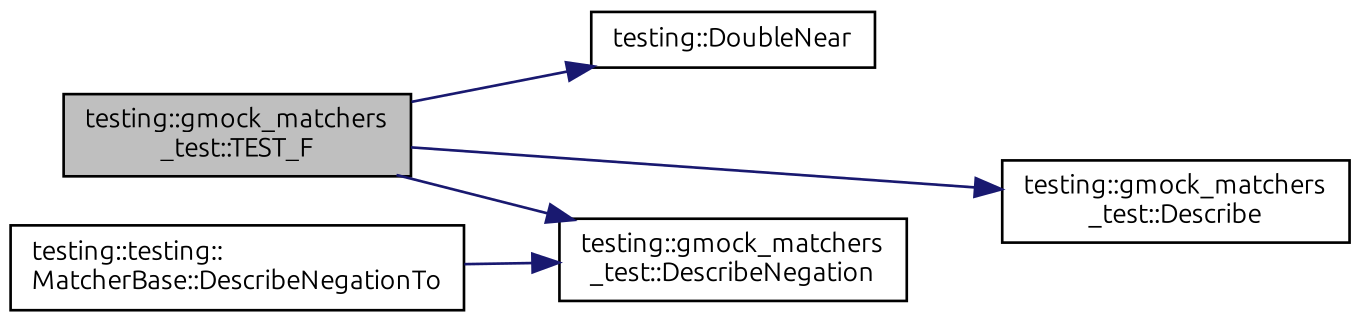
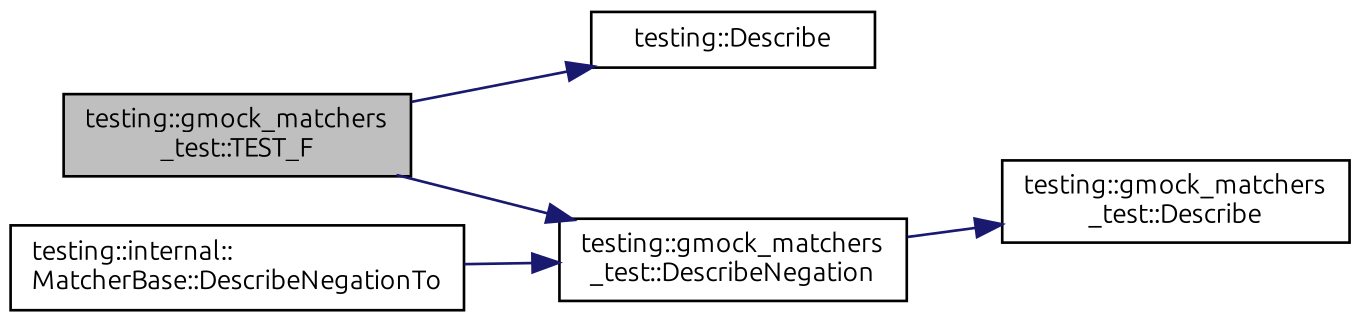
node "testing::DoubleNear": label "testing::DoubleNear" -> "testing::Describe"
edge "testing::gmock_matchers _test::TEST_F" -> "testing::gmock_matchers _test::Describe": now "testing::gmock_matchers _test::DescribeNegation" -> "testing::gmock_matchers _test::Describe"
node "testing::testing:: MatcherBase::DescribeNegationTo": label "testing::testing:: MatcherBase::DescribeNegationTo" -> "testing::internal:: MatcherBase::DescribeNegationTo"
